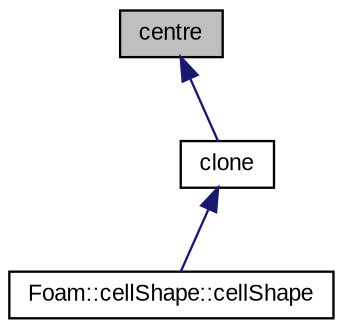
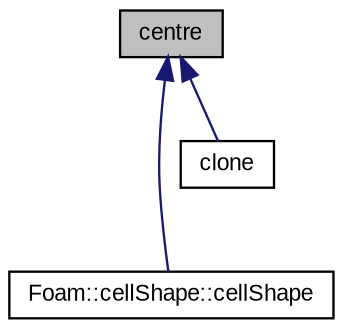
edge "Foam::cellShape::cellShape" -> "clone": now "Foam::cellShape::cellShape" -> "centre"
